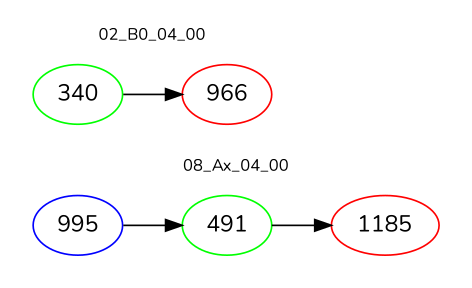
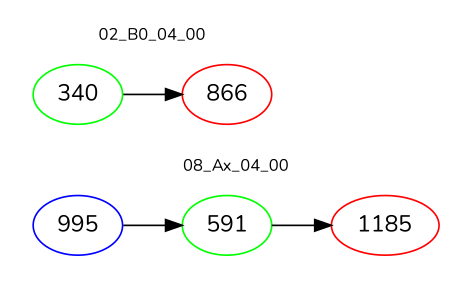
node "966": label "966" -> "866"
node "491": label "491" -> "591"
